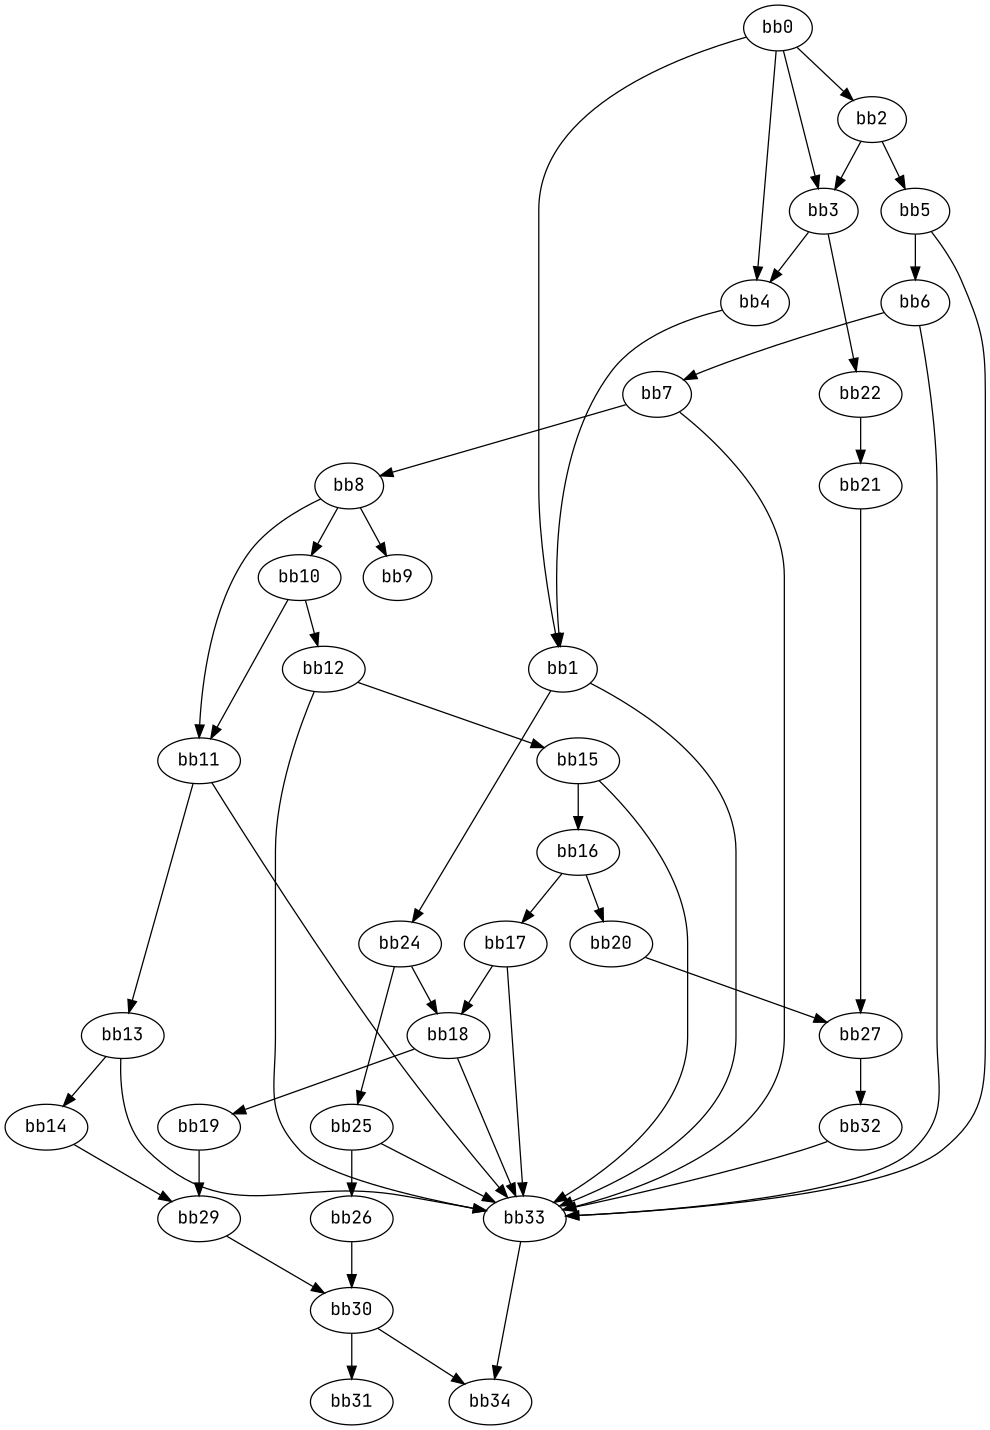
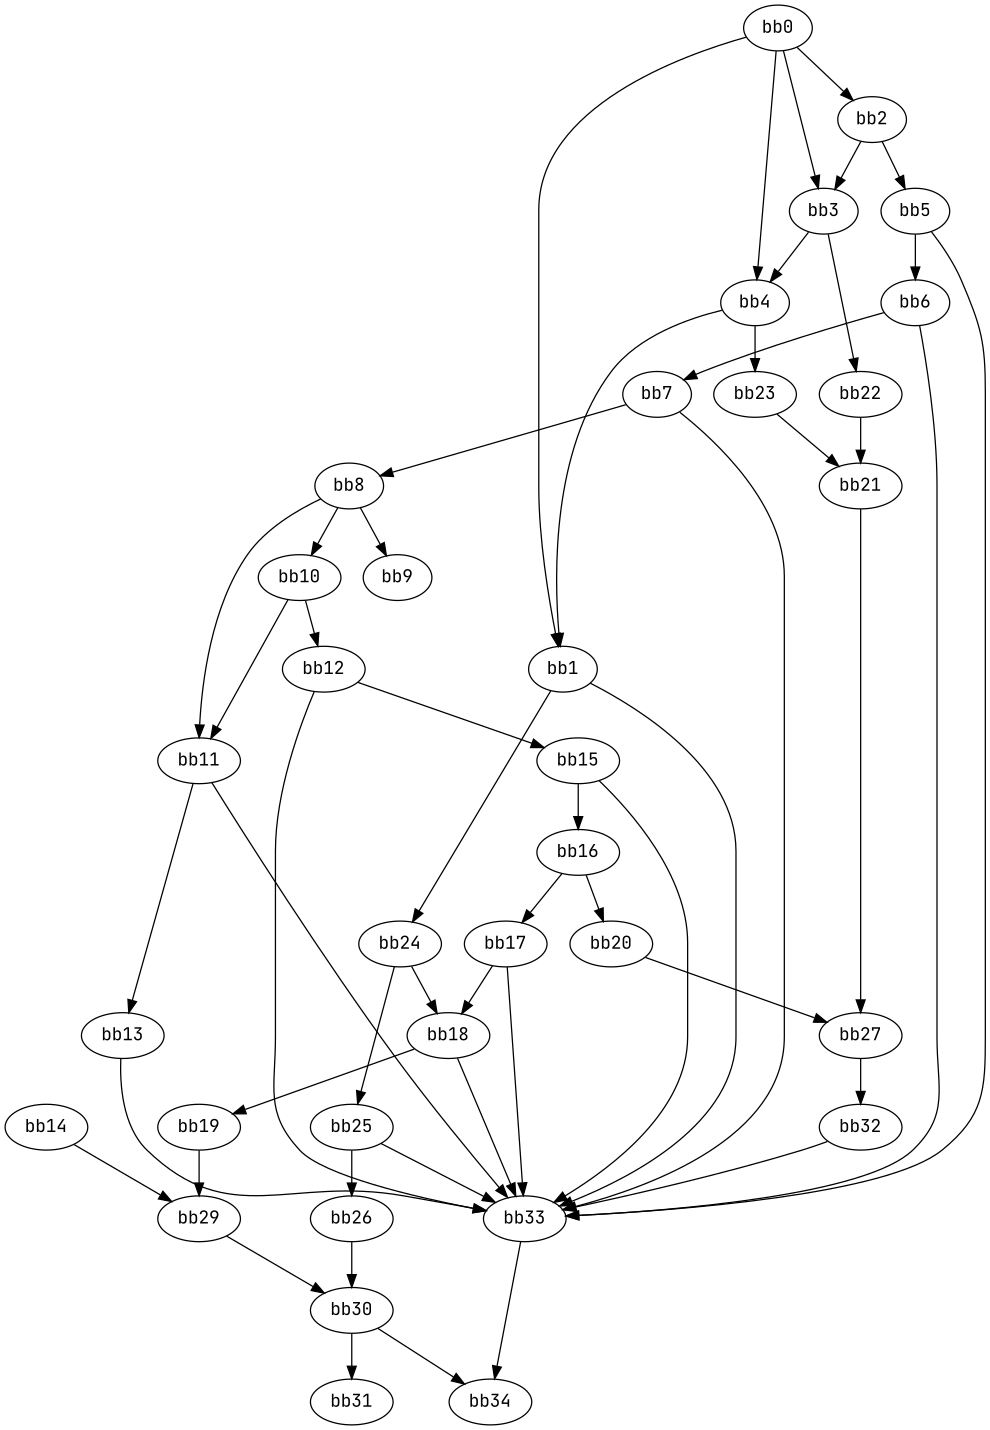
node "bb23": added
edge "bb13" -> "bb14": removed
